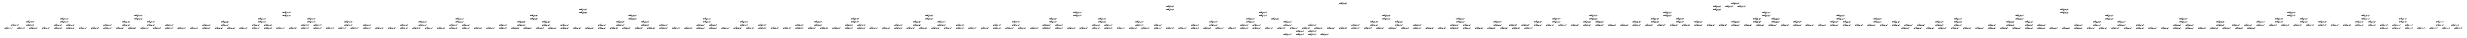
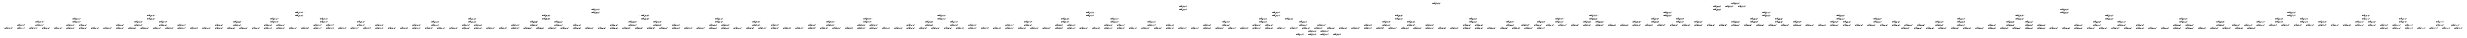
node "Node{data=[5545, 5545]}": removed
node "Node{data=[1139, 1139]}": added
